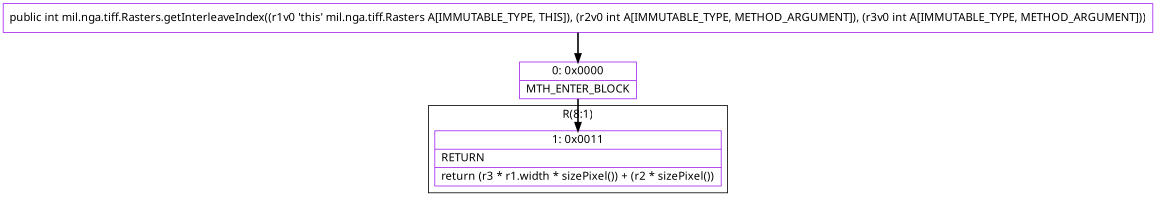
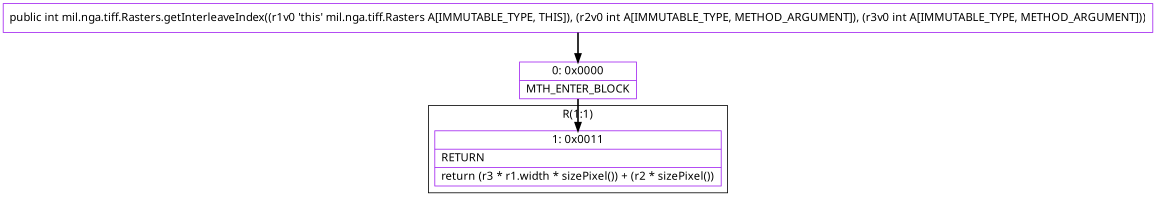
cluster "R(8:1)": label "R(8:1)" -> "R(1:1)"
